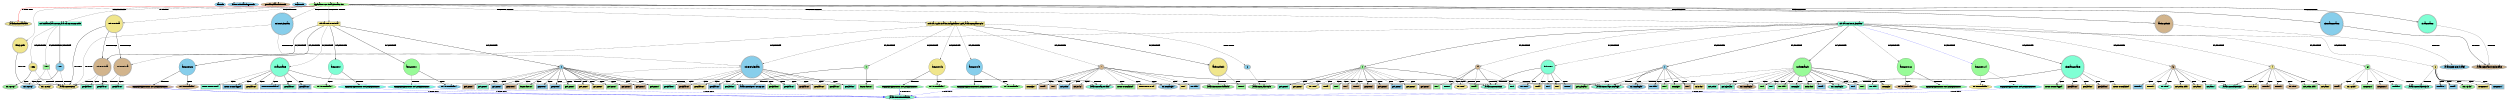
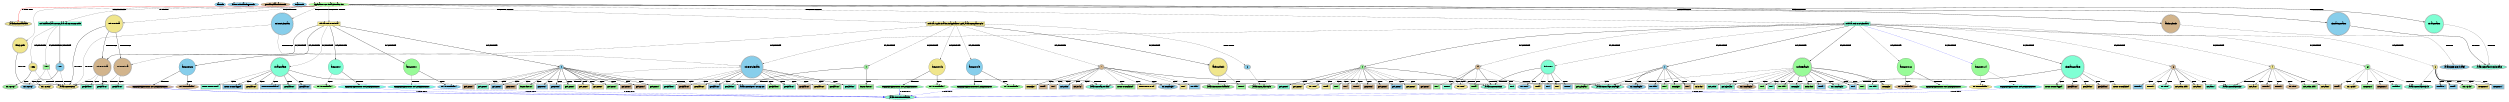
node "javafx.scene.layout.AnchorPane": fillcolor tan -> aquamarine
edge "l" -> "javafx.scene.shape.Line": label "OF_TYPE" -> "REFERENCE"
